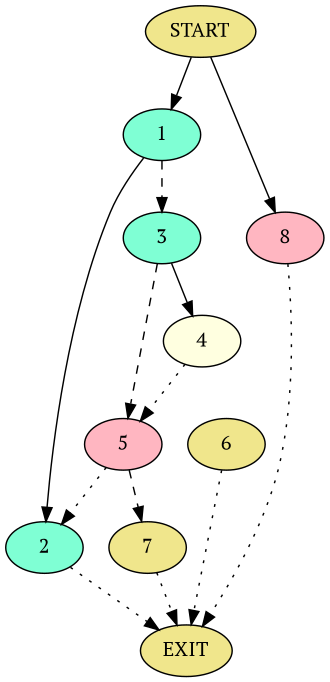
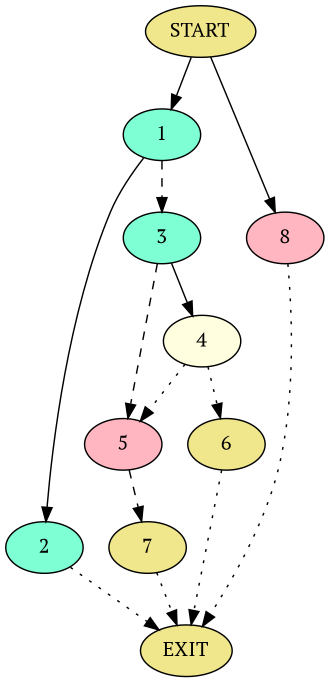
edge "4" -> "6": added
edge "5" -> "2": removed
